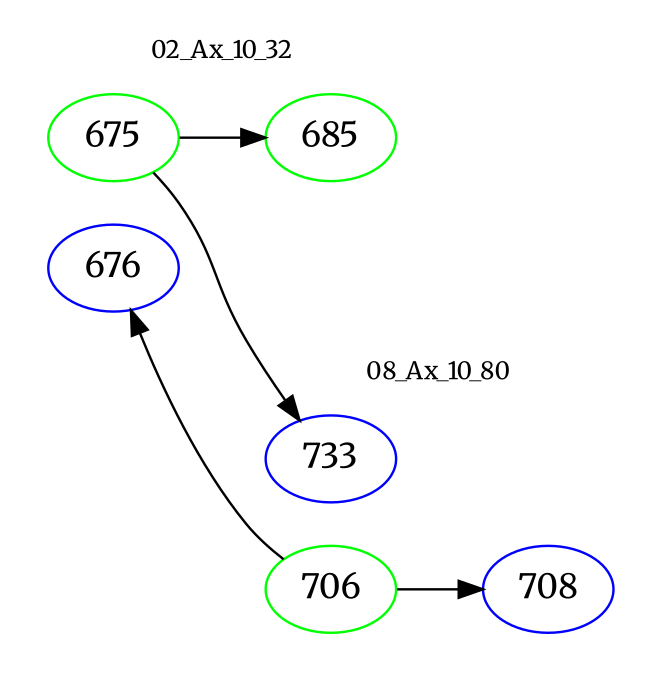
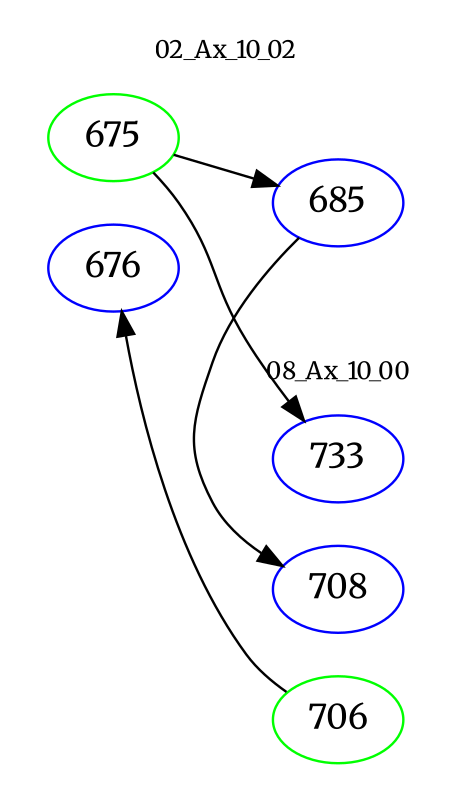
cluster "02_Ax_10_32": label "02_Ax_10_32" -> "02_Ax_10_02"
node "685": color green -> blue
cluster "08_Ax_10_80": label "08_Ax_10_80" -> "08_Ax_10_00"
edge "706" -> "708": now "685" -> "708"
